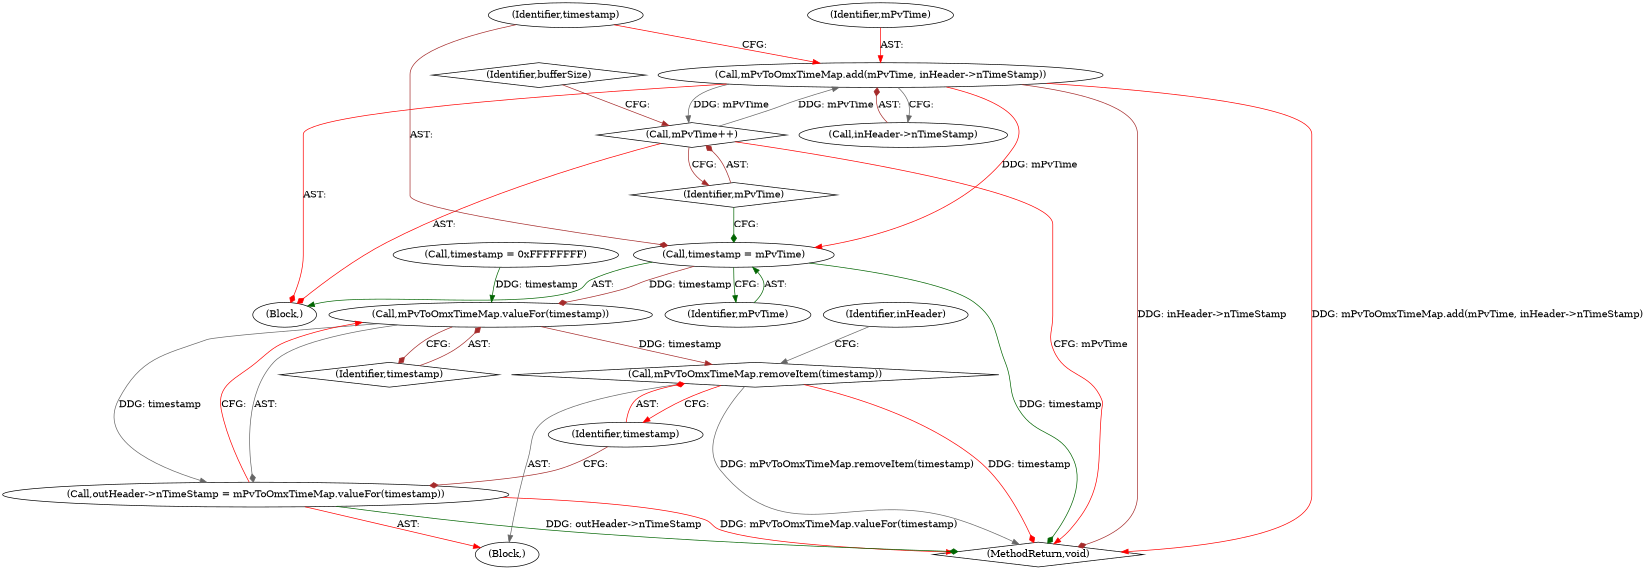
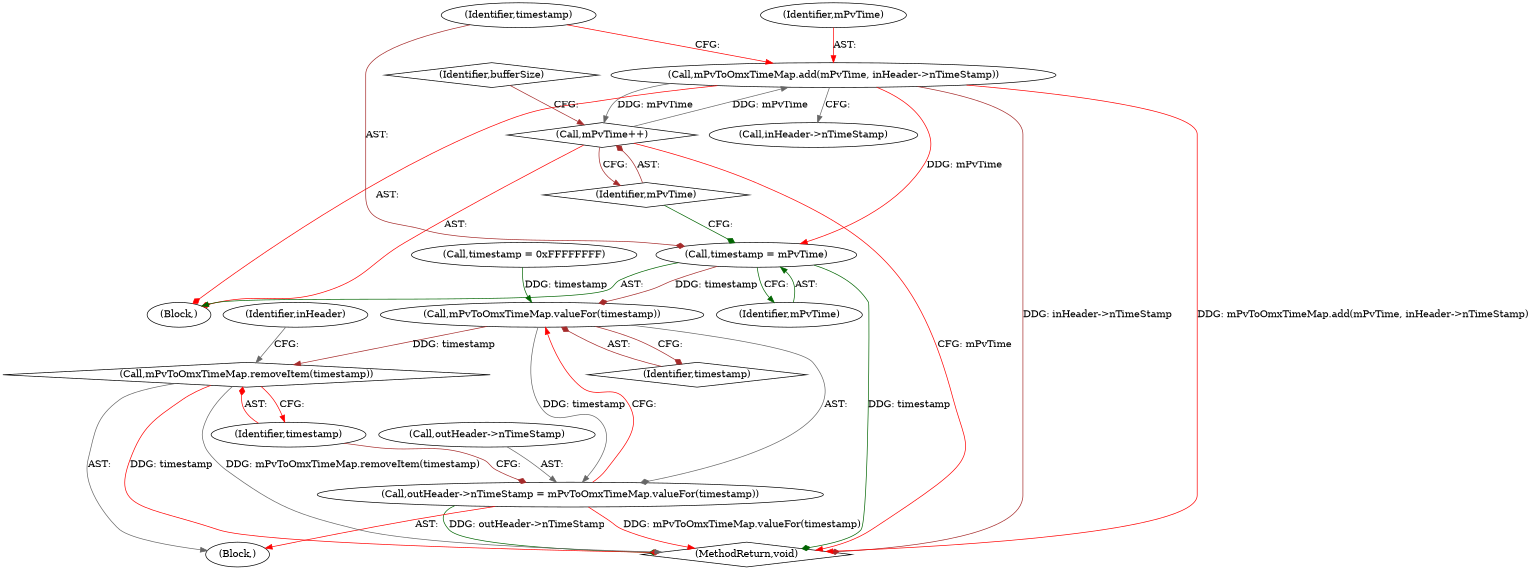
edge "(Call,inHeader->nTimeStamp)" -> "(Call,mPvToOmxTimeMap.add(mPvTime, inHeader->nTimeStamp))": removed, label "AST:"
node "(Call,outHeader->nTimeStamp)": added
